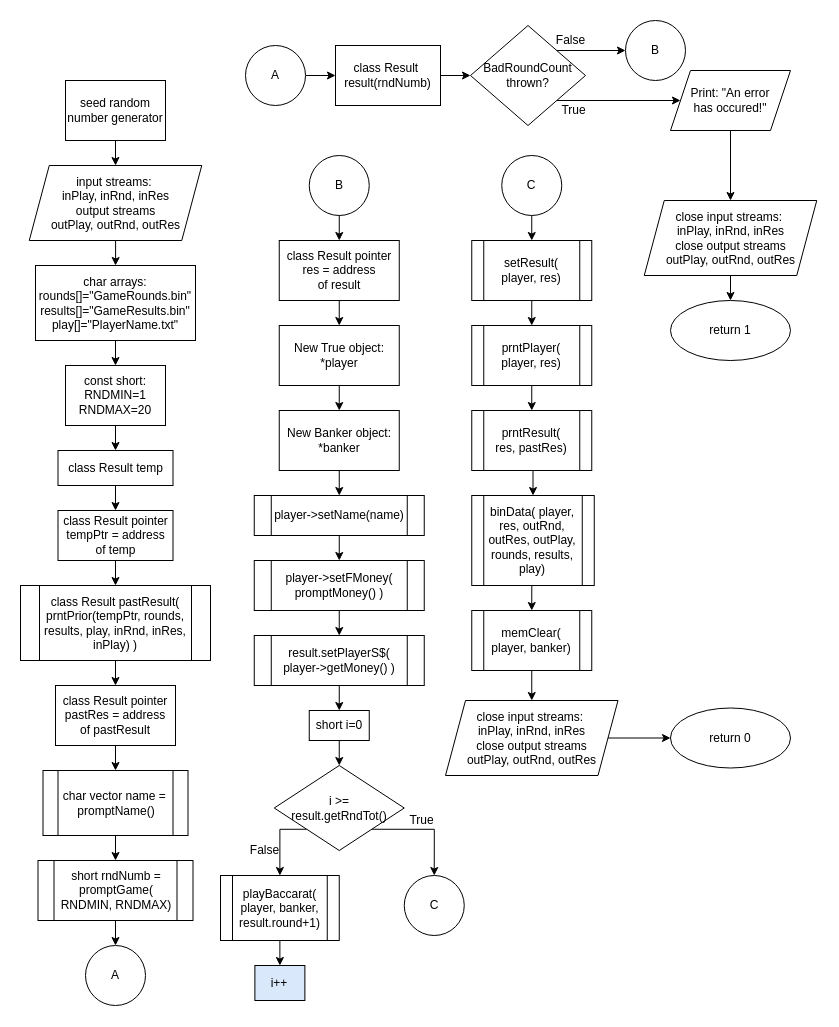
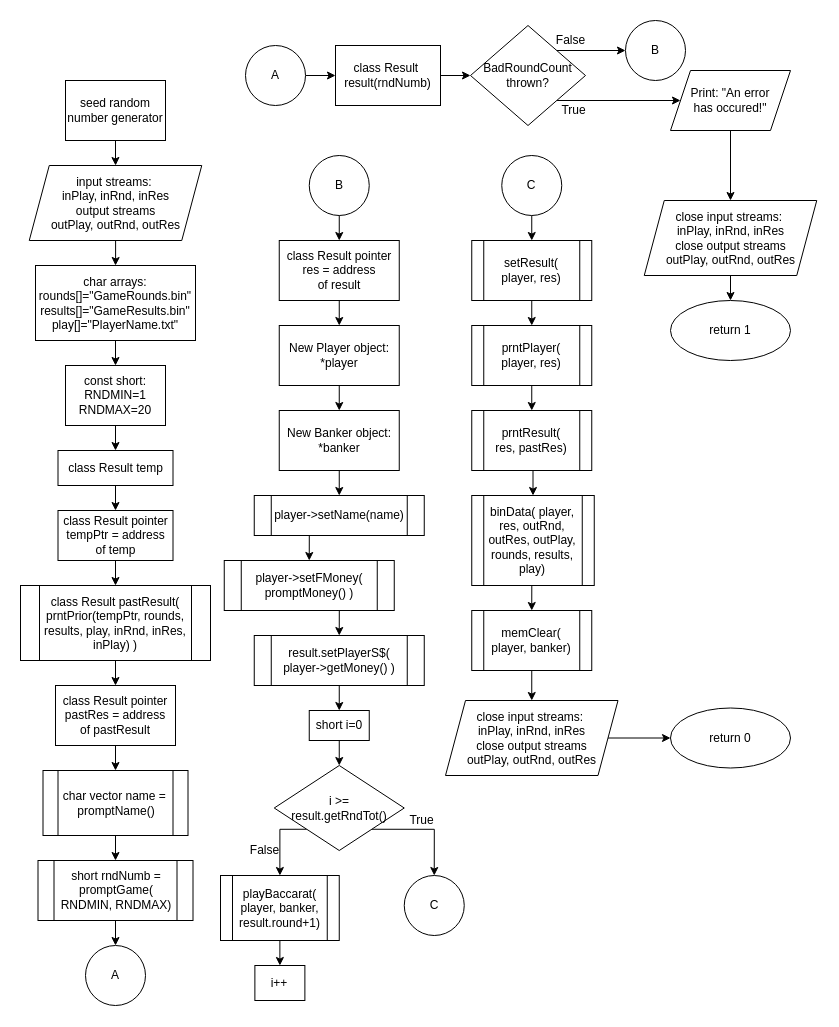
node "New True object: *player": label "New True object: *player" -> "New Player object: *player"
node "player->setFMoney( promptMoney() )": moved (339, 586) -> (309, 586)
node "i++": fillcolor #dae8fc -> #ffffff
